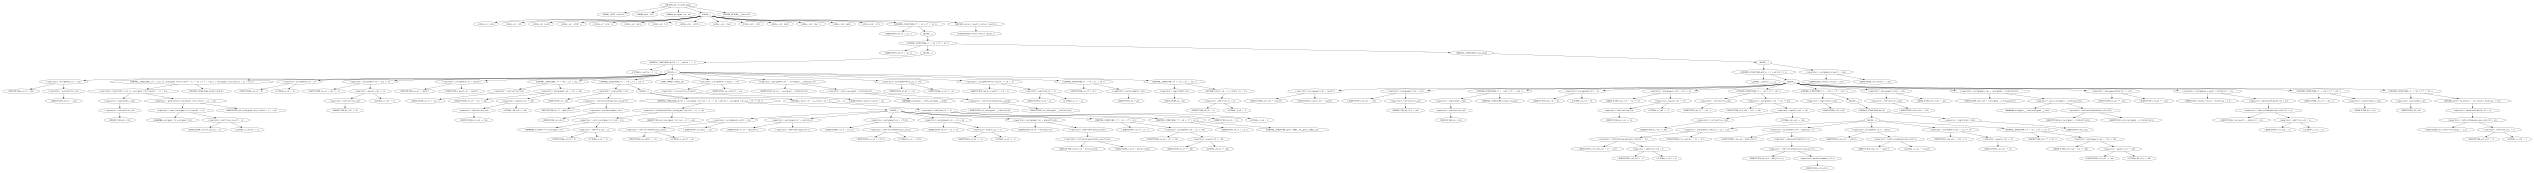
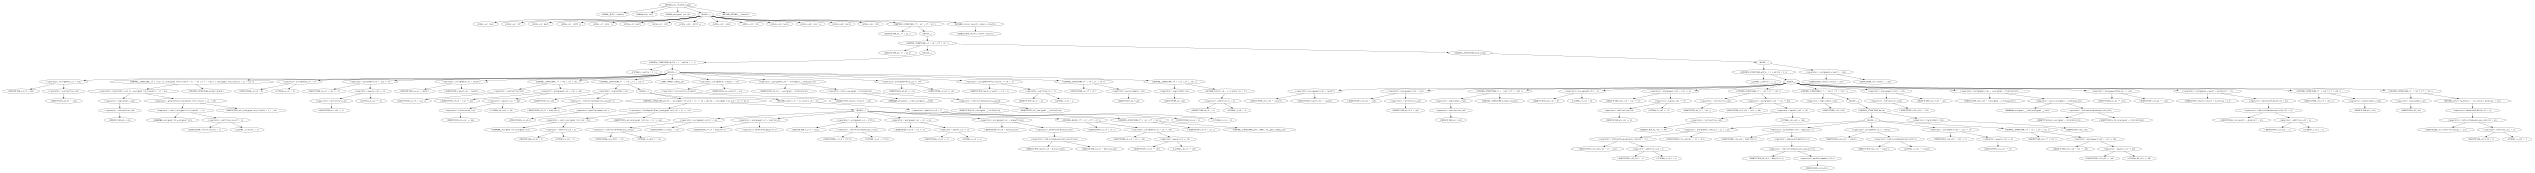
node "(CONTROL_STRUCTURE,if ( v3 ),if ( v3 ))": label "(CONTROL_STRUCTURE,if ( v3 ),if ( v3 ))" -> "(CONTROL_BLOCK,if ( v3 ),if ( v3 ))"
